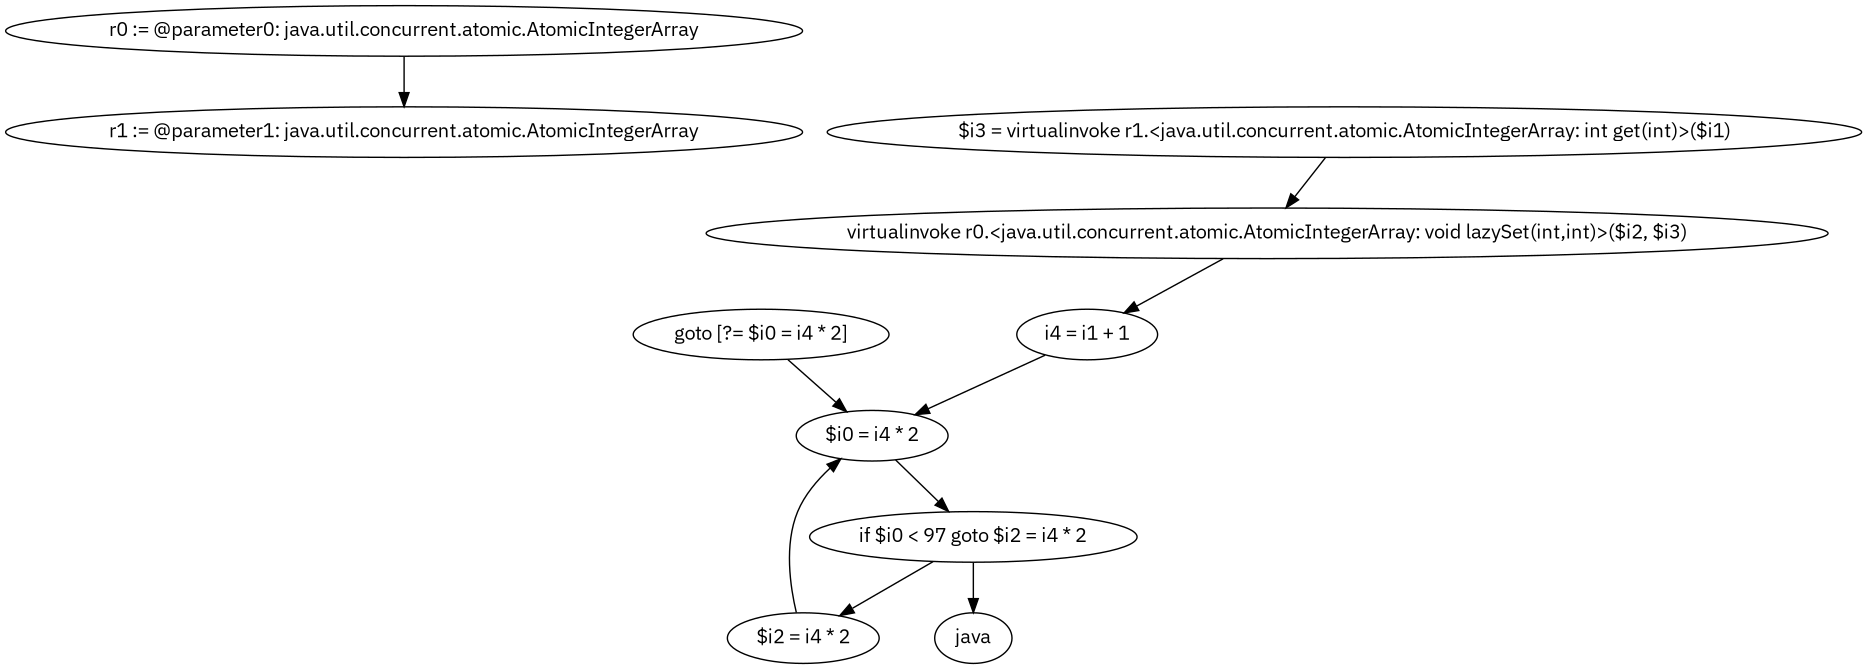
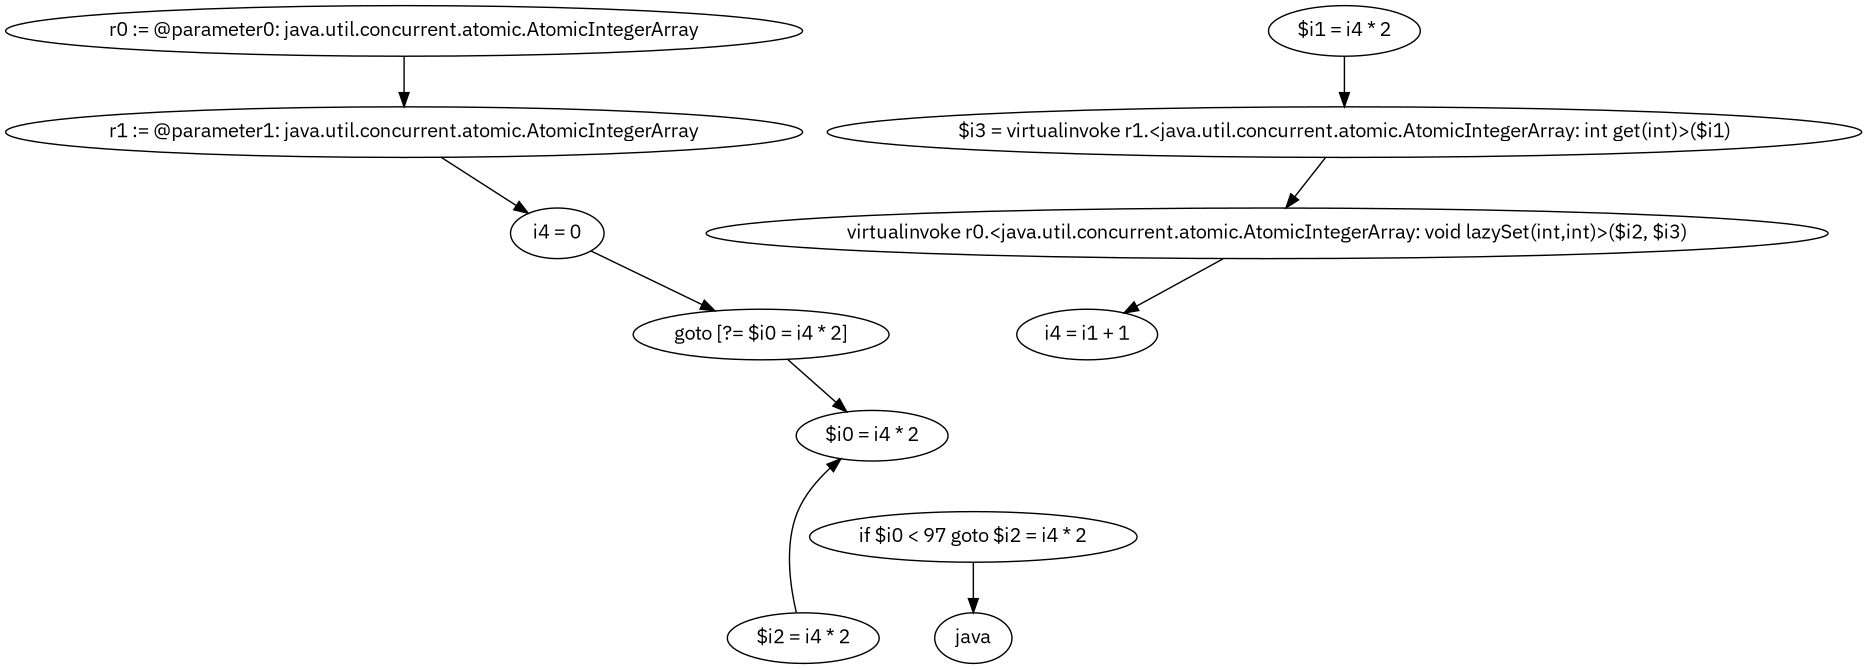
node "$i1 = i4 * 2": added
node "i4 = 0": added
edge "i4 = i1 + 1" -> "$i0 = i4 * 2": removed
edge "$i0 = i4 * 2" -> "if $i0 < 97 goto $i2 = i4 * 2": removed
edge "if $i0 < 97 goto $i2 = i4 * 2" -> "$i2 = i4 * 2": removed
